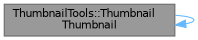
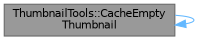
node "ThumbnailTools::Thumbnail Thumbnail": label "ThumbnailTools::Thumbnail Thumbnail" -> "ThumbnailTools::CacheEmpty Thumbnail"
